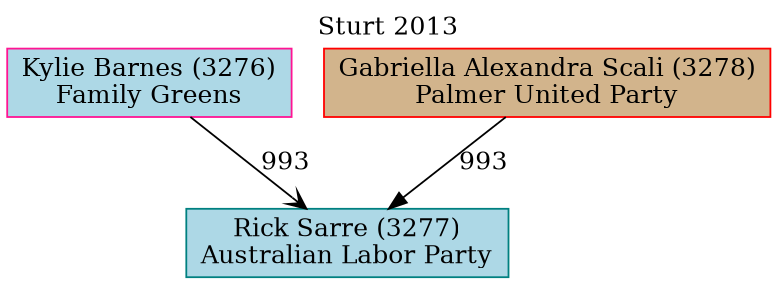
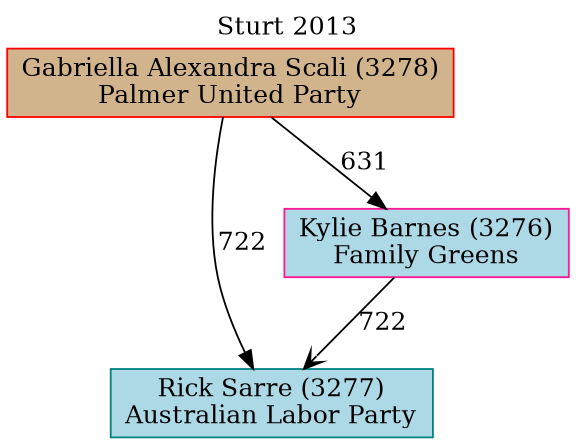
edge "Gabriella Alexandra Scali (3278) Palmer United Party" -> "Kylie Barnes (3276) Family Greens": added, label "631"
edge "Kylie Barnes (3276) Family Greens" -> "Rick Sarre (3277) Australian Labor Party": label "993" -> "722"
edge "Gabriella Alexandra Scali (3278) Palmer United Party" -> "Rick Sarre (3277) Australian Labor Party": label "993" -> "722"
